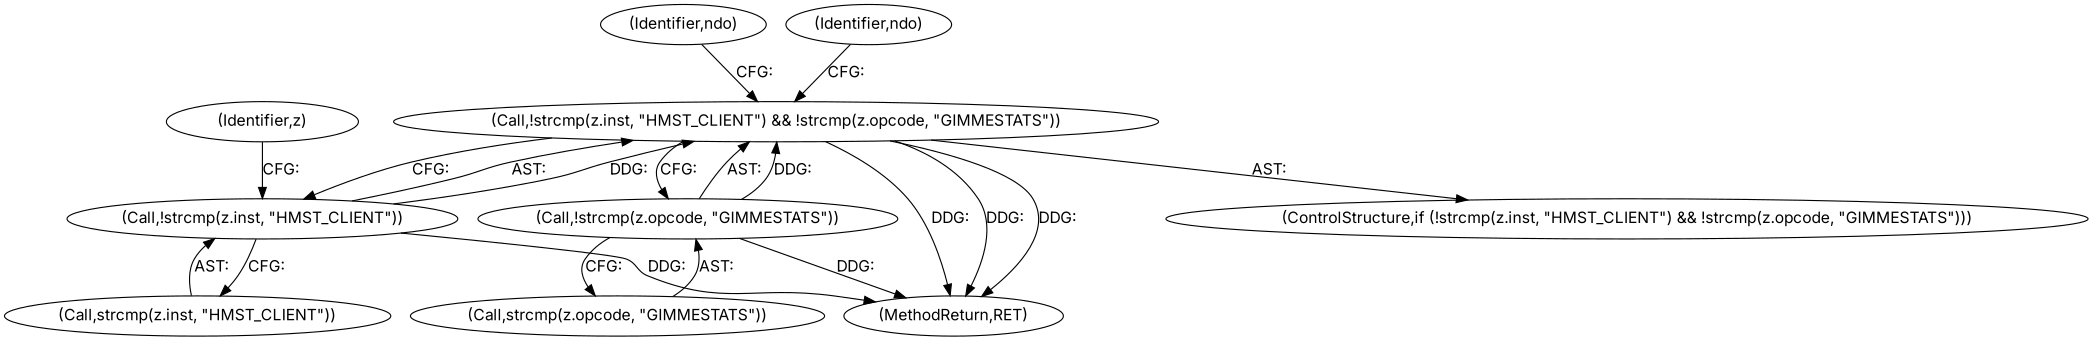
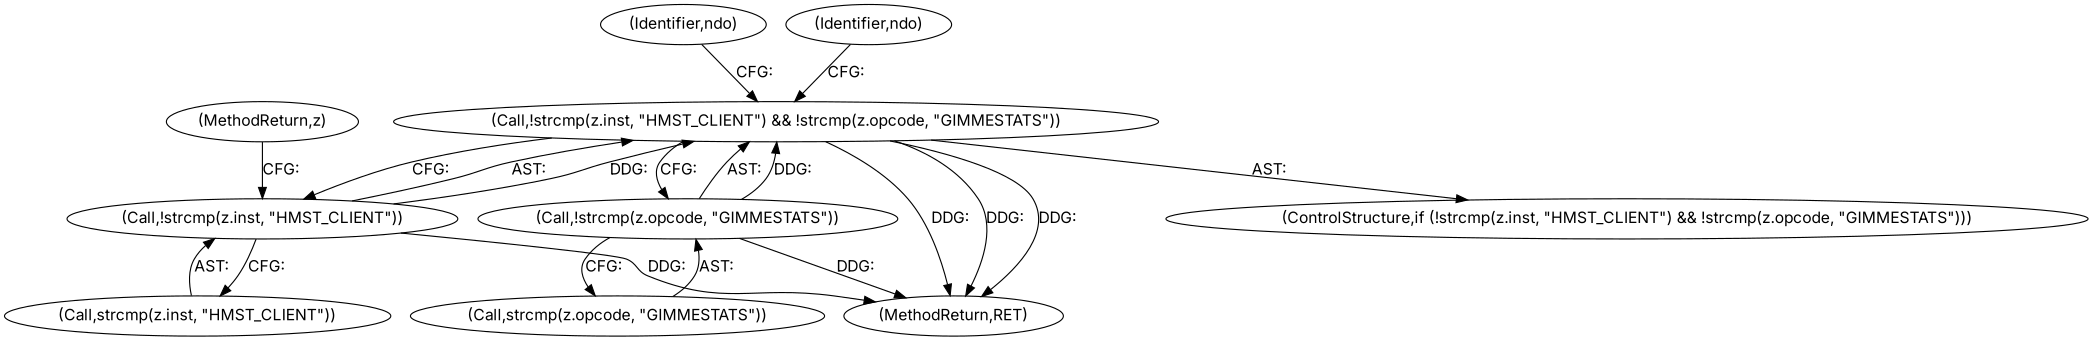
node "(Identifier,z)": label "(Identifier,z)" -> "(MethodReturn,z)"
